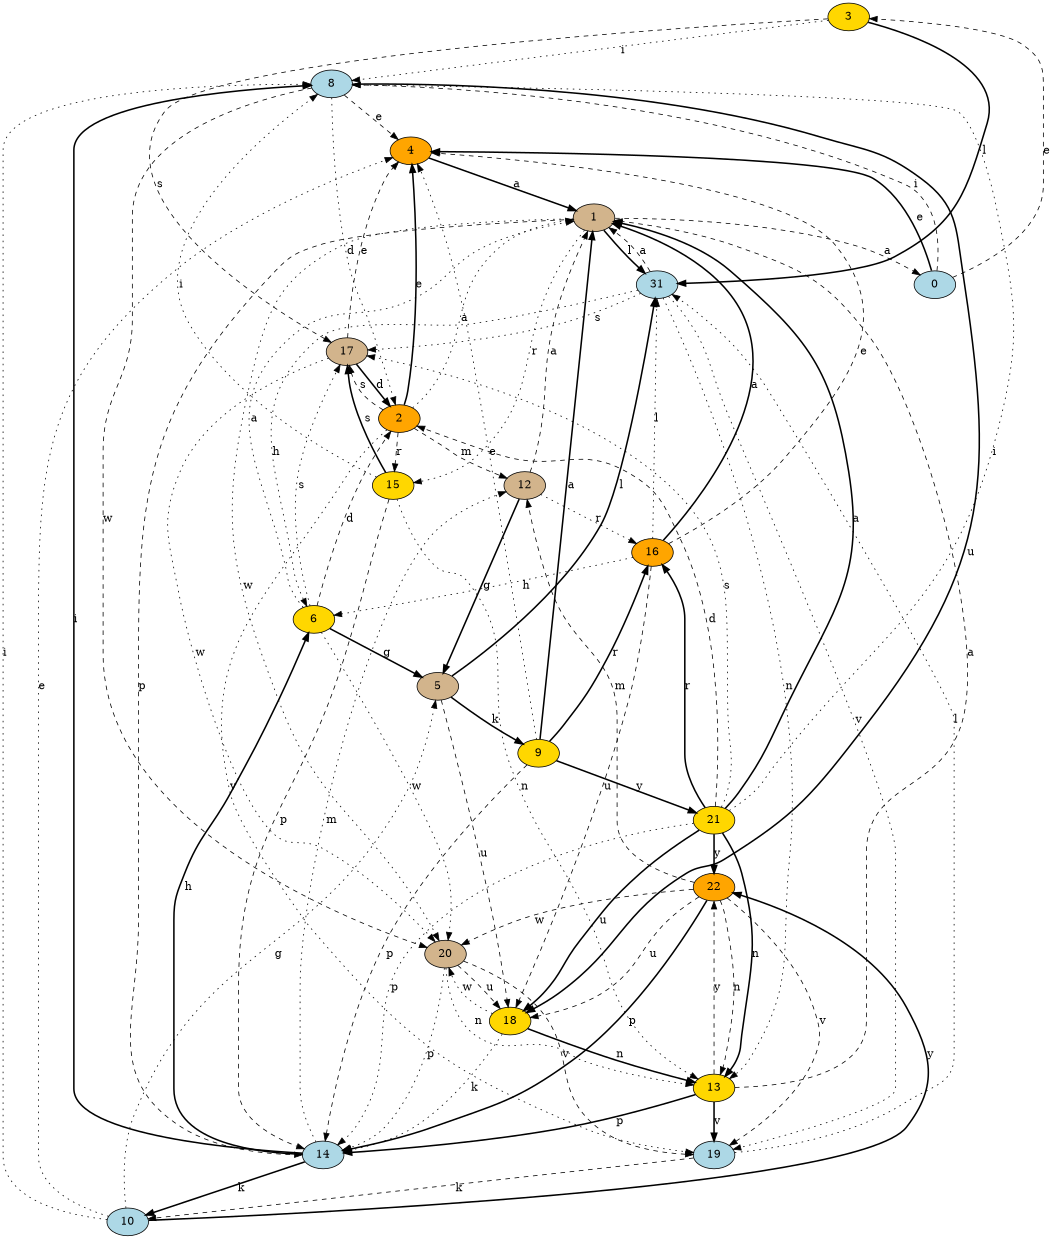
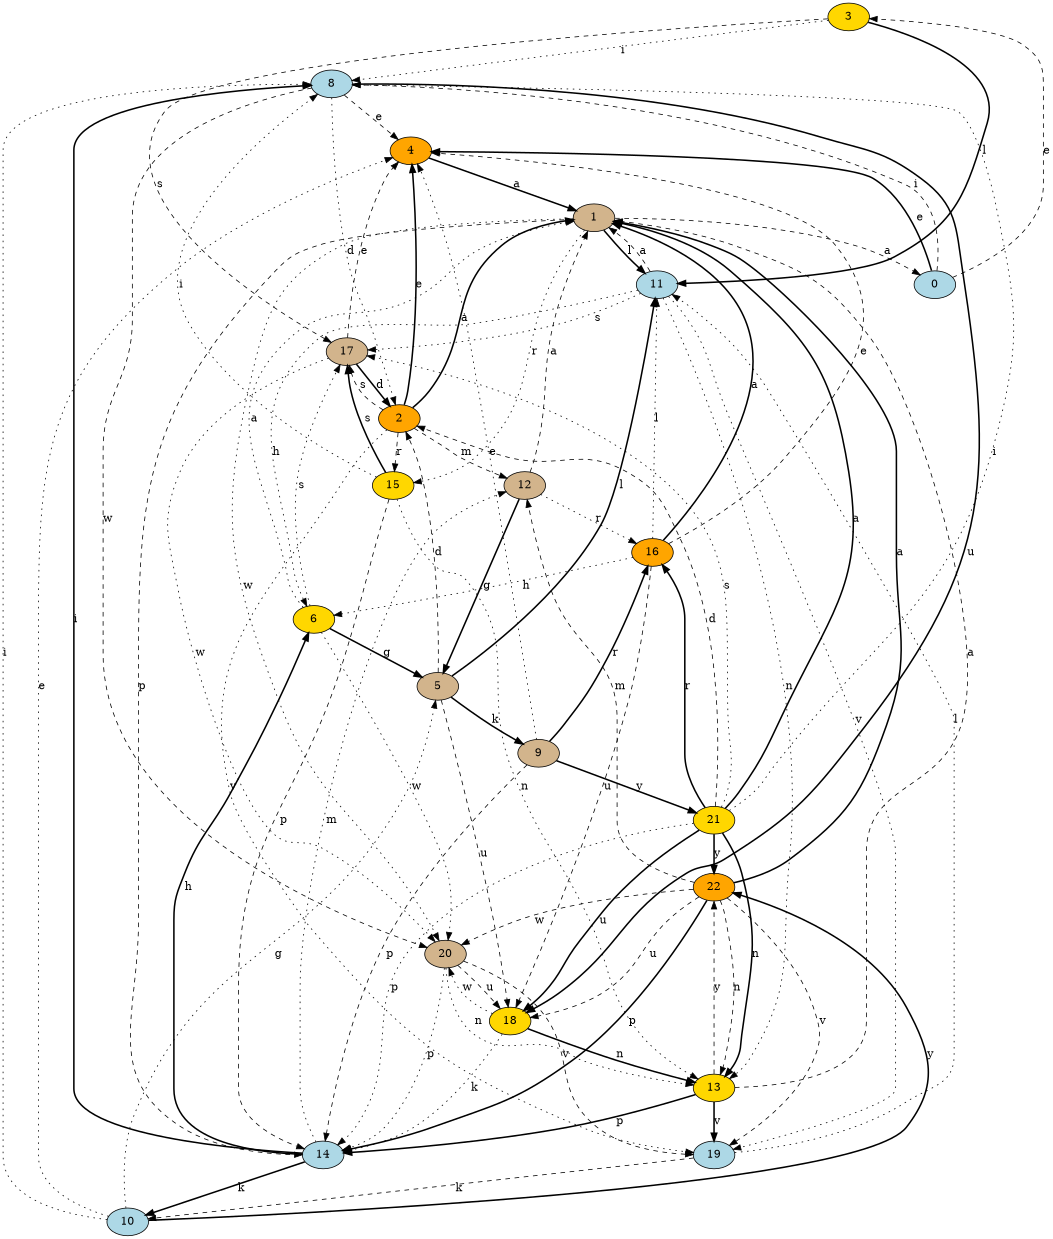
node "31": label "31" -> "11"
edge "2" -> "1": style dotted -> bold
edge "9" -> "1": now "22" -> "1"
edge "6" -> "2": now "5" -> "2"
node "9": fillcolor gold -> tan
